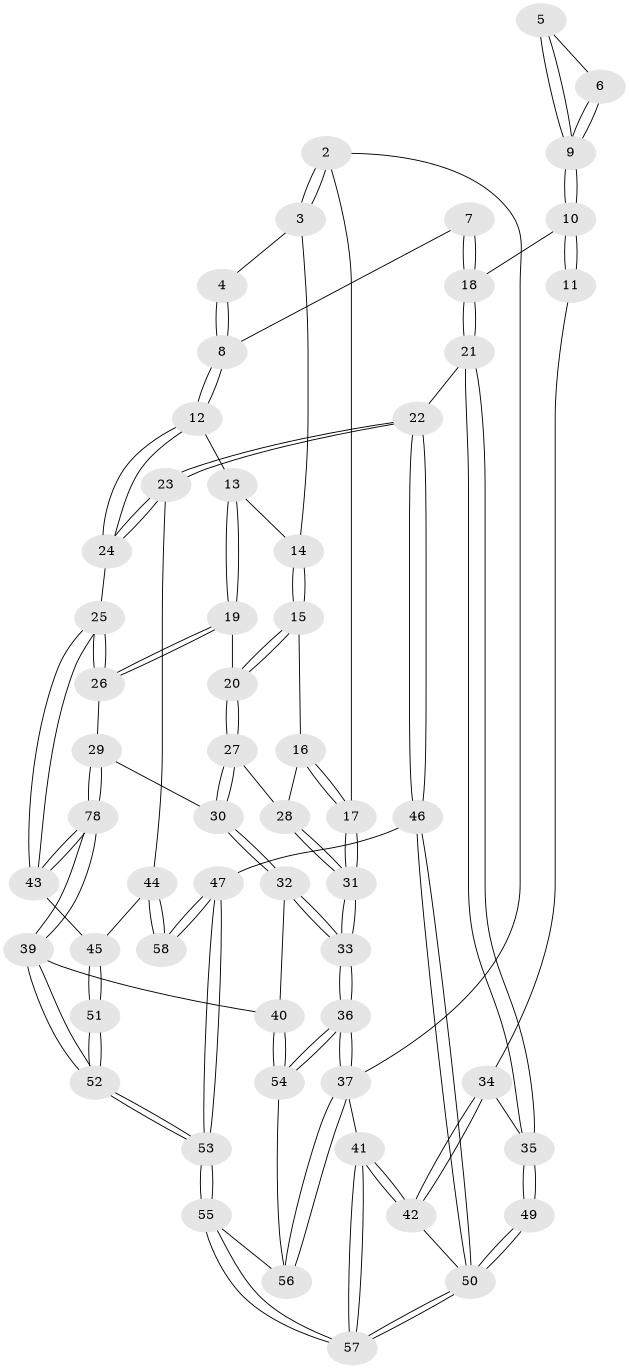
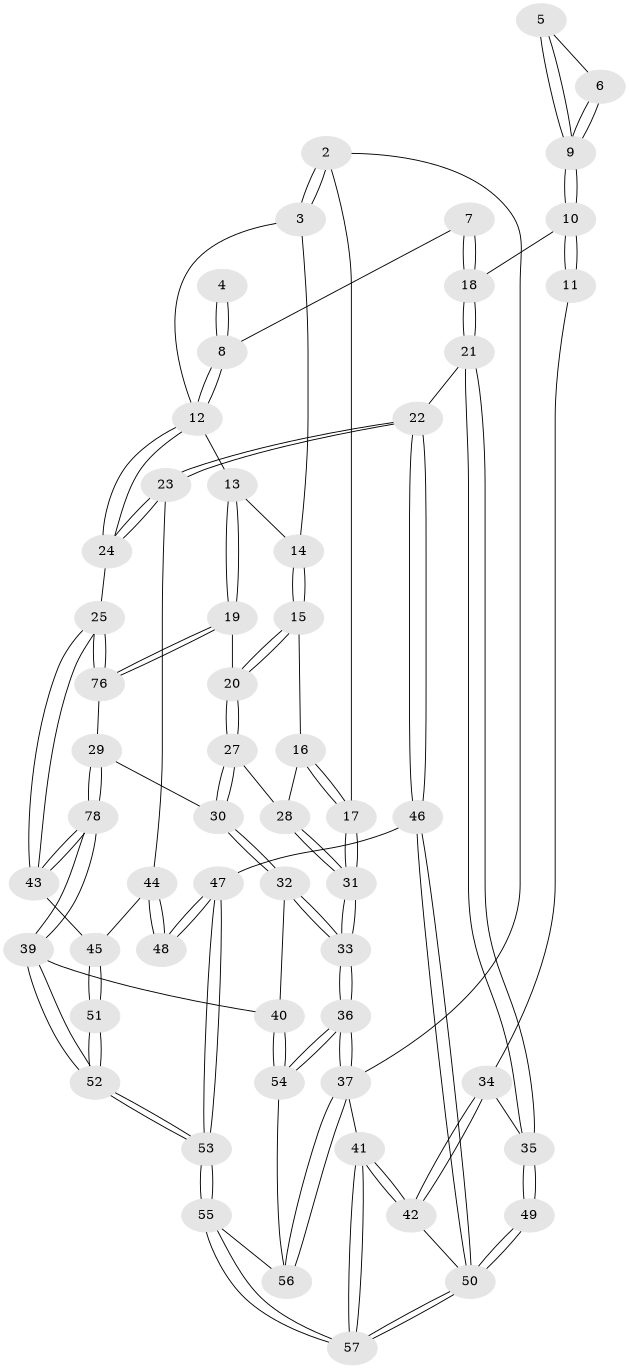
edge "3" -- "4": now "3" -- "12"
node "26": label "26" -> "76"
node "58": label "58" -> "48"
